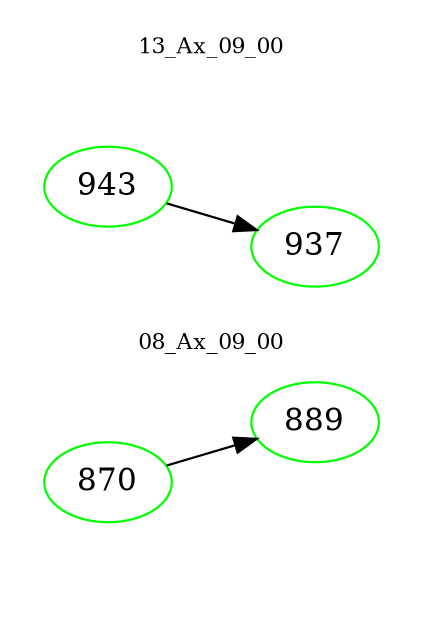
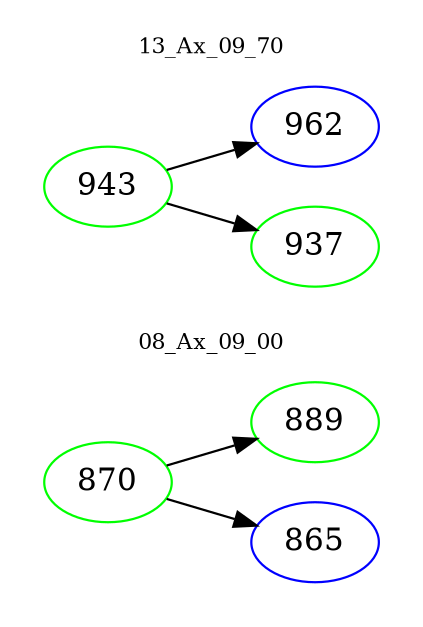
cluster "13_Ax_09_00": label "13_Ax_09_00" -> "13_Ax_09_70"
node "962": added
node "865": added
